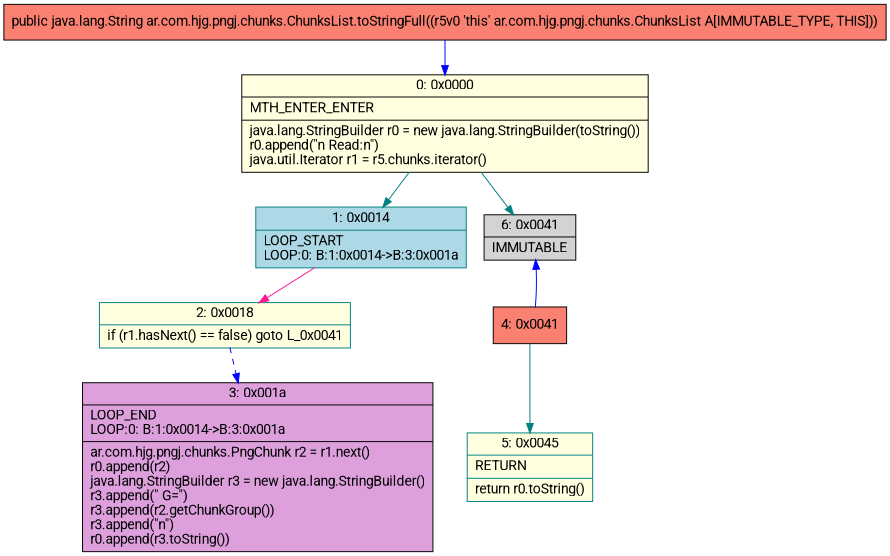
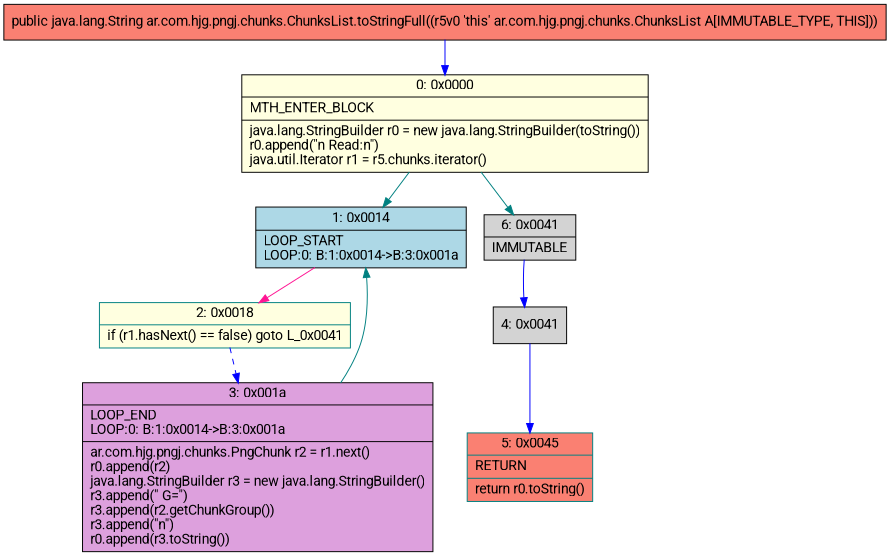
node "0: 0x0000": text "MTH_ENTER_ENTER" -> "MTH_ENTER_BLOCK"
node "1: 0x0014": color teal -> black
edge "4: 0x0041" -> "6: 0x0041": reversed
node "4: 0x0041": fillcolor salmon -> lightgrey
edge "3: 0x001a" -> "1: 0x0014": added
edge "4: 0x0041" -> "5: 0x0045": color teal -> blue
node "5: 0x0045": fillcolor lightyellow -> salmon
